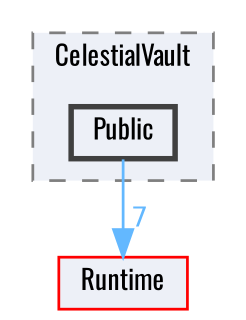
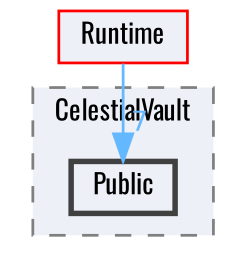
edge "Public" -> "Runtime": reversed
